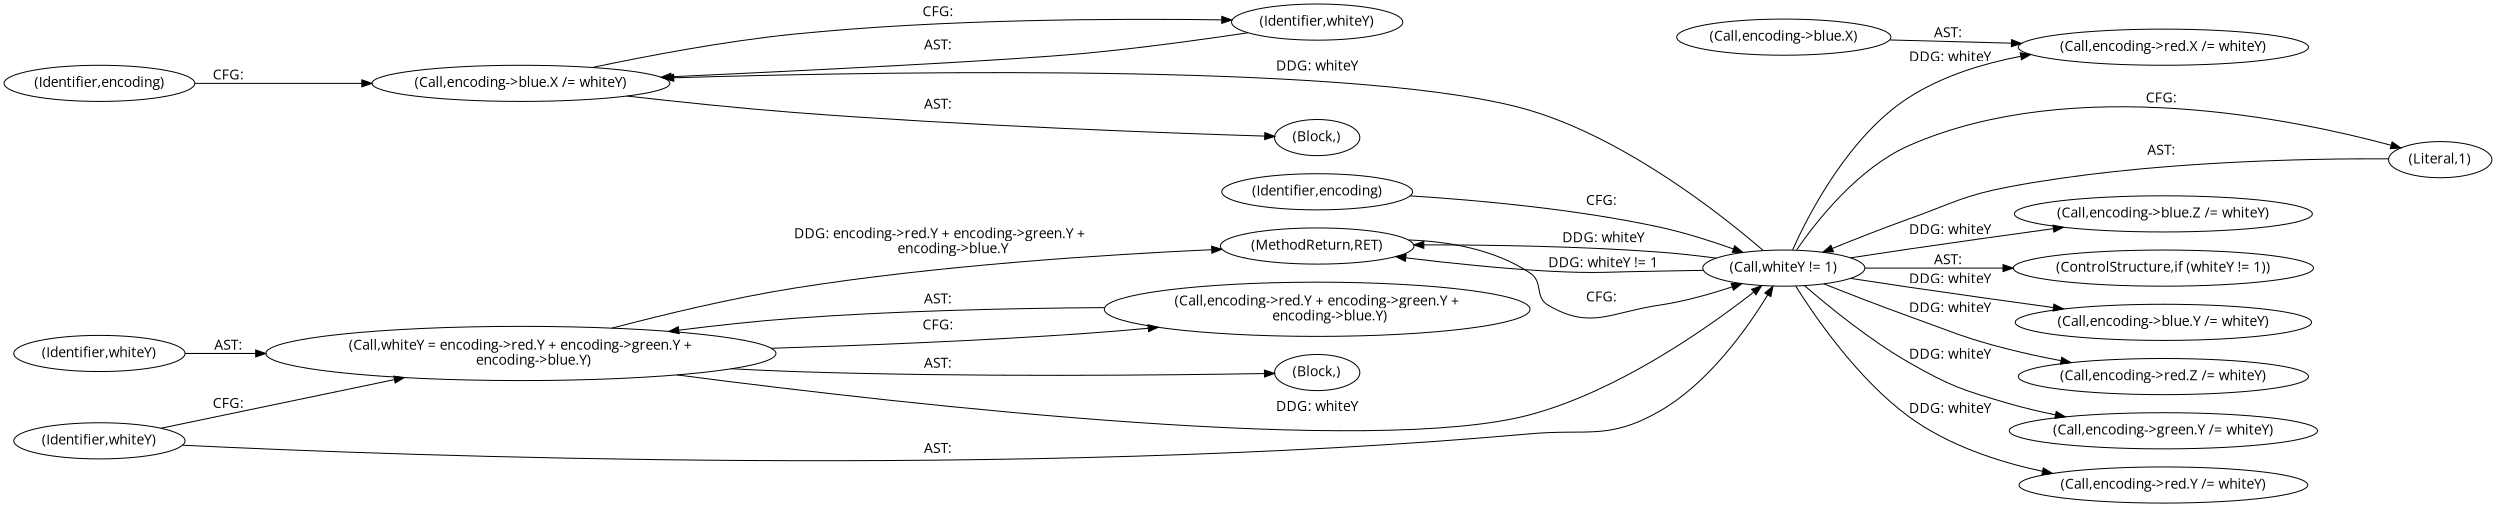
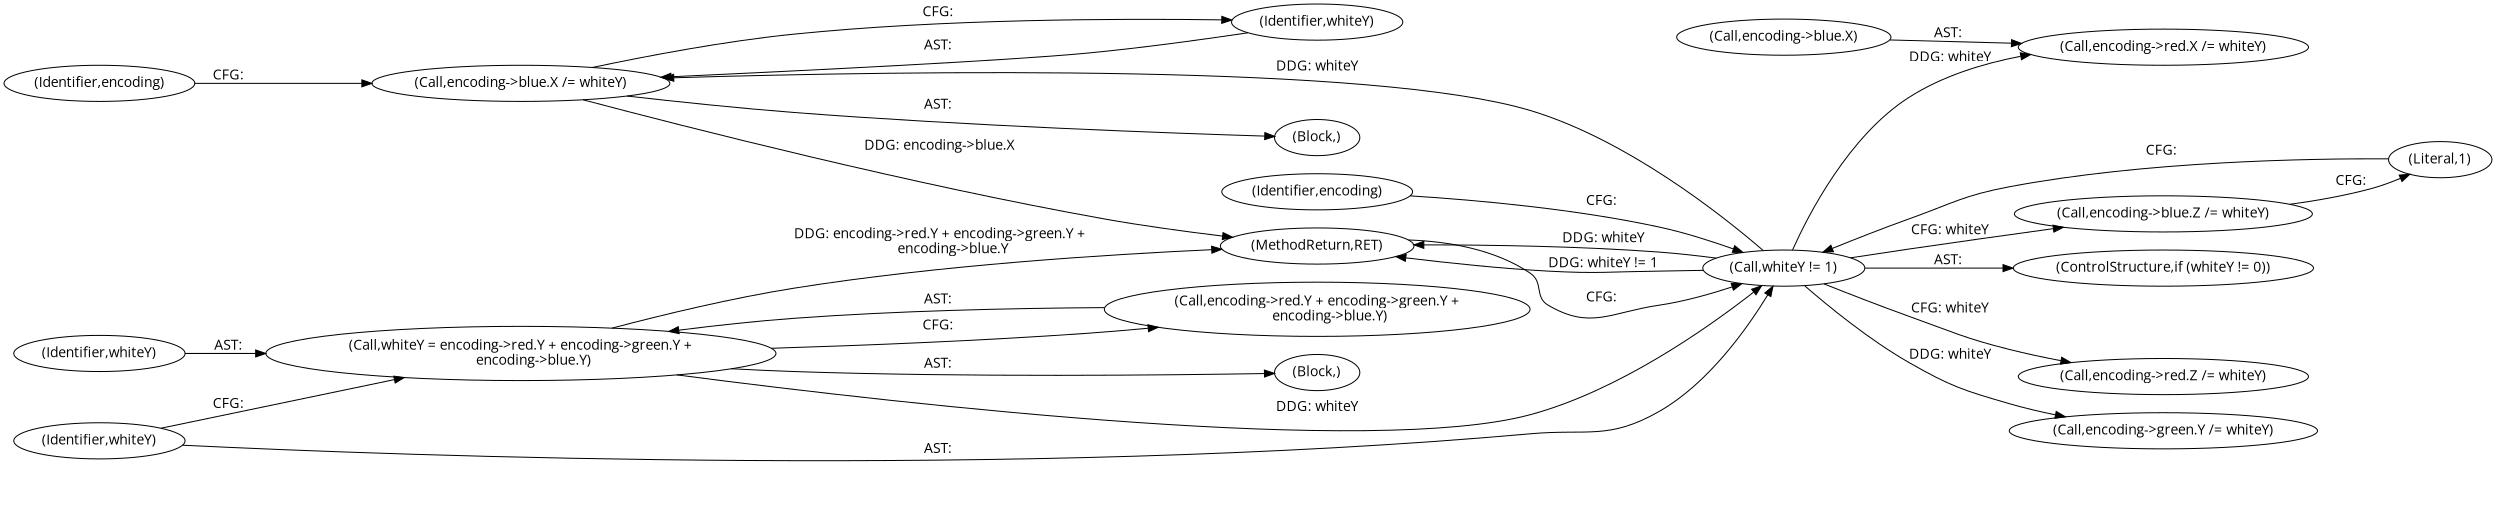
edge "(Call,whiteY != 1)" -> "(Literal,1)": now "(Call,encoding->blue.Z /= whiteY)" -> "(Literal,1)"
edge "(Literal,1)" -> "(Call,whiteY != 1)": label "AST: " -> "CFG: "
edge "(Call,encoding->blue.X /= whiteY)" -> "(MethodReturn,RET)": added, label "DDG: encoding->blue.X"
edge "(Call,whiteY != 1)" -> "(Call,encoding->blue.Z /= whiteY)": label "DDG: whiteY" -> "CFG: whiteY"
node "(ControlStructure,if (whiteY != 1))": label "(ControlStructure,if (whiteY != 1))" -> "(ControlStructure,if (whiteY != 0))"
edge "(Call,whiteY != 1)" -> "(Call,encoding->red.Z /= whiteY)": label "DDG: whiteY" -> "CFG: whiteY"
node "(Call,encoding->blue.Y /= whiteY)": removed
node "(Call,encoding->red.Y /= whiteY)": removed
